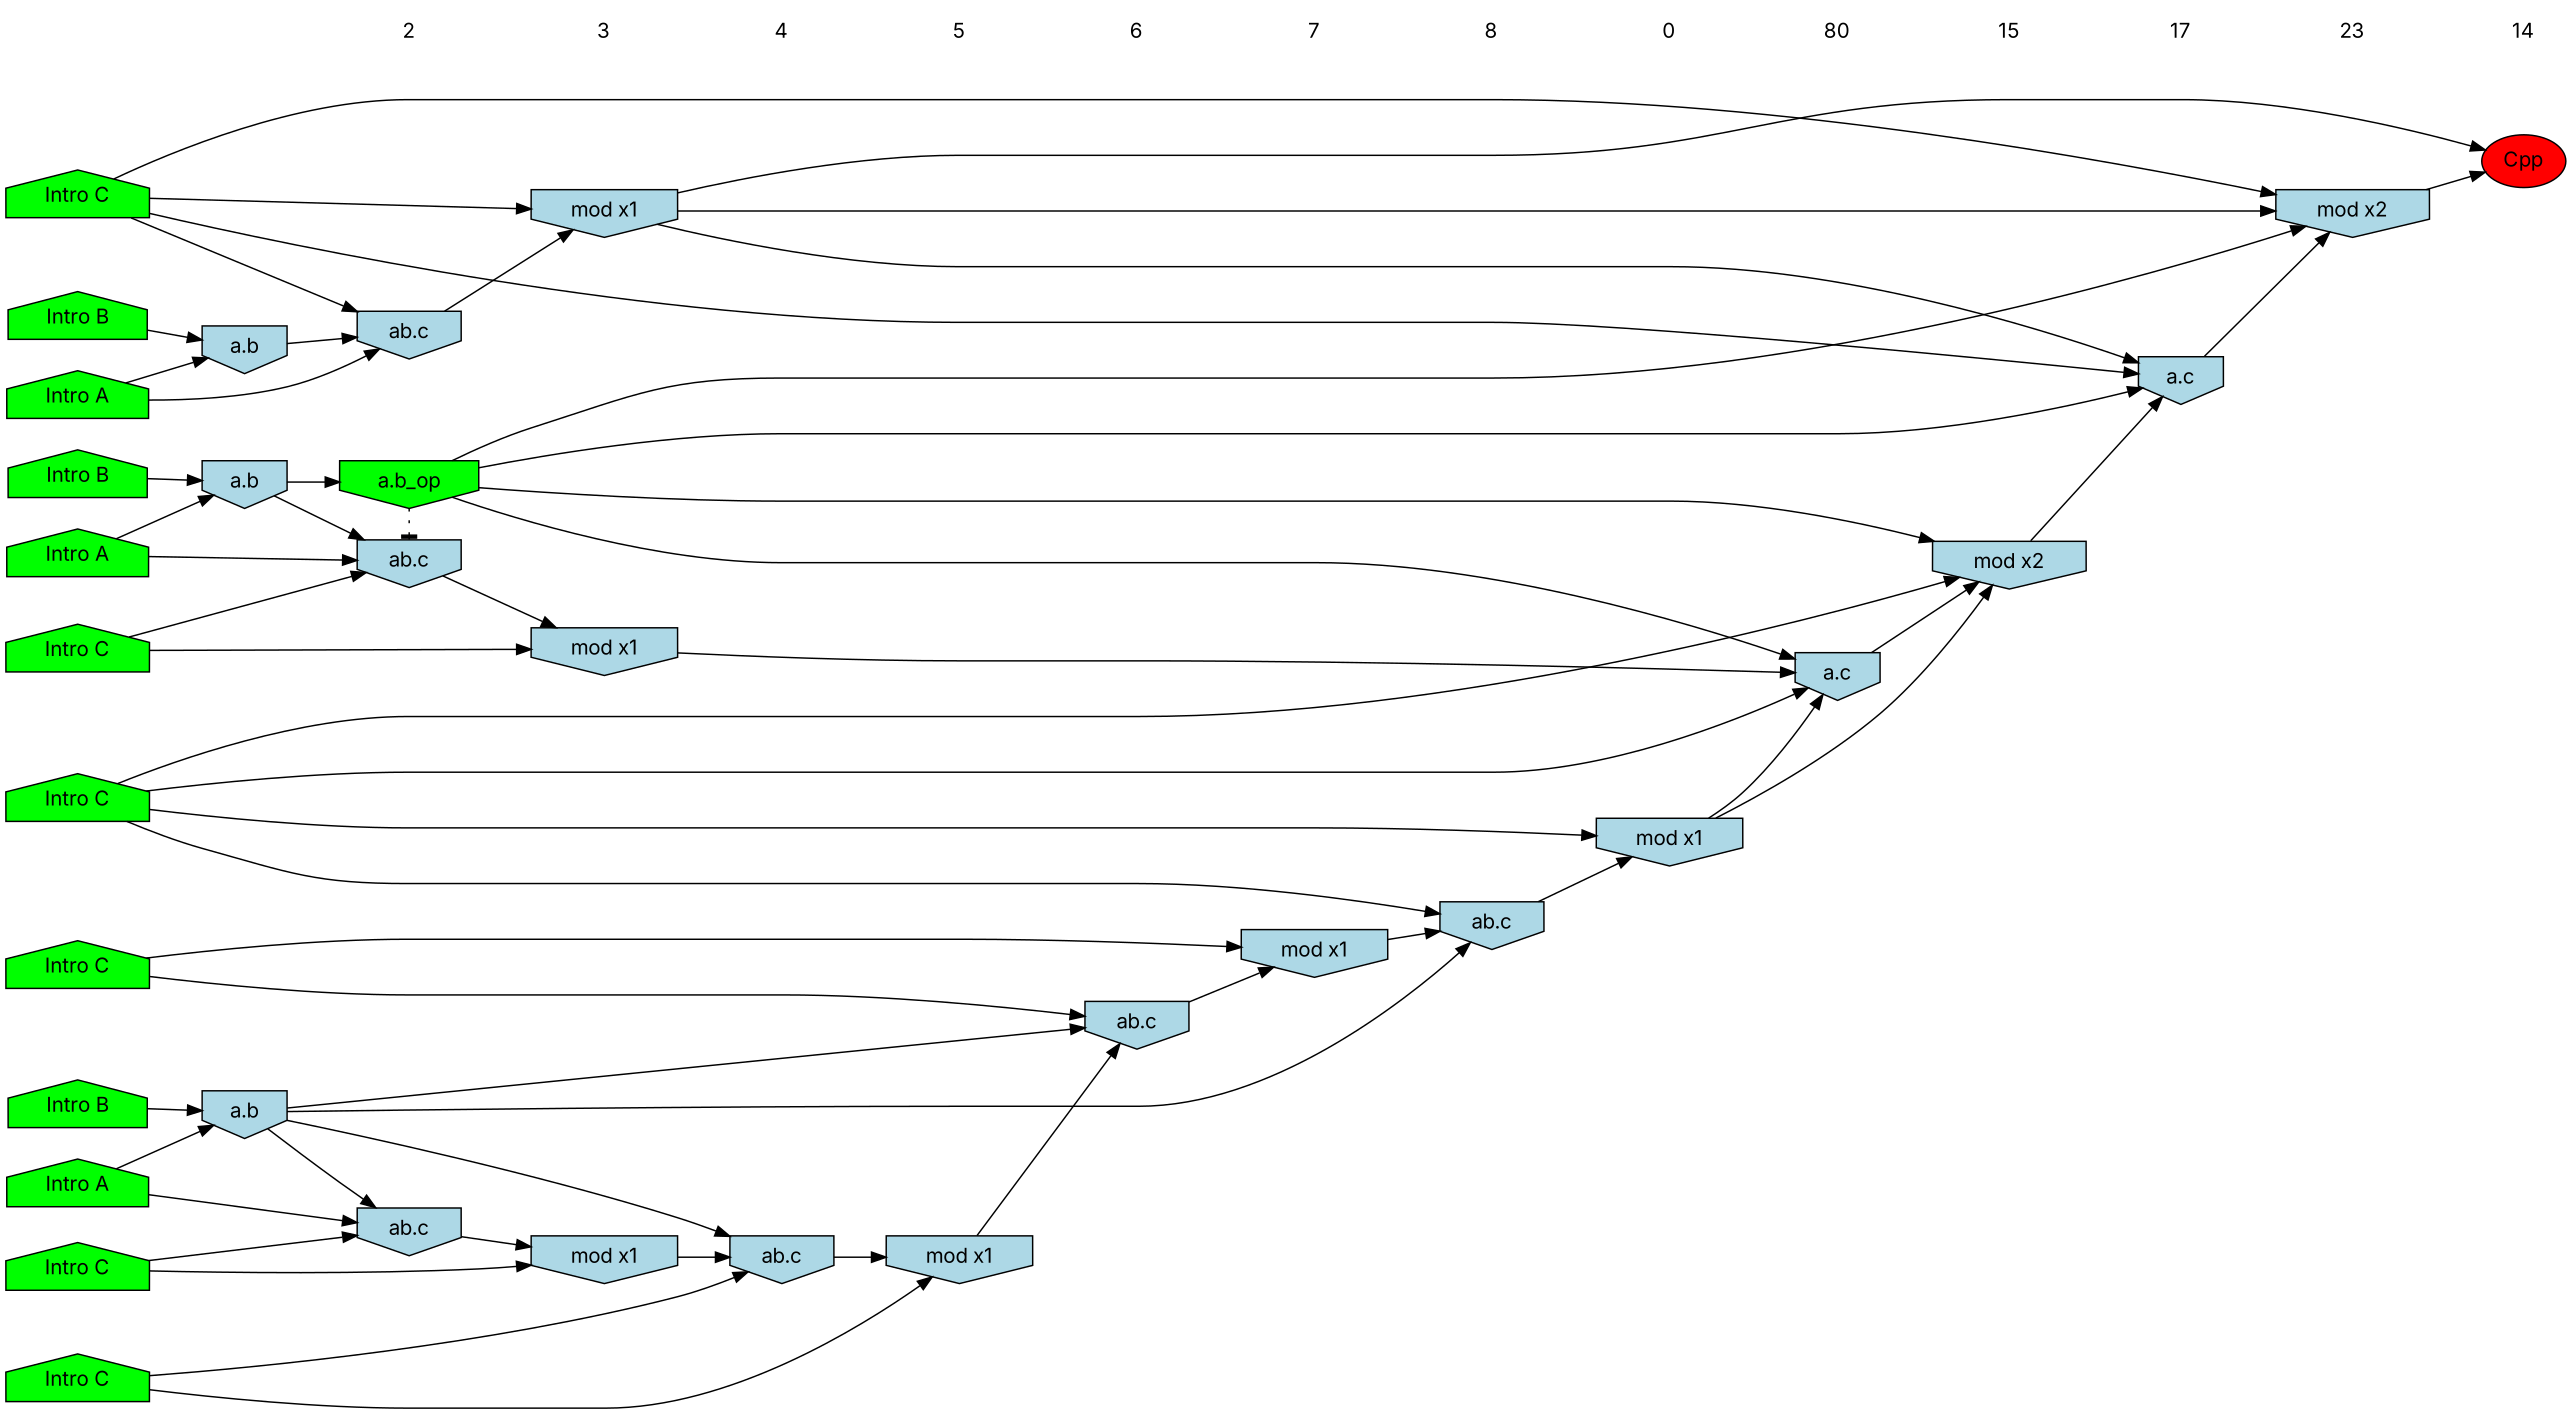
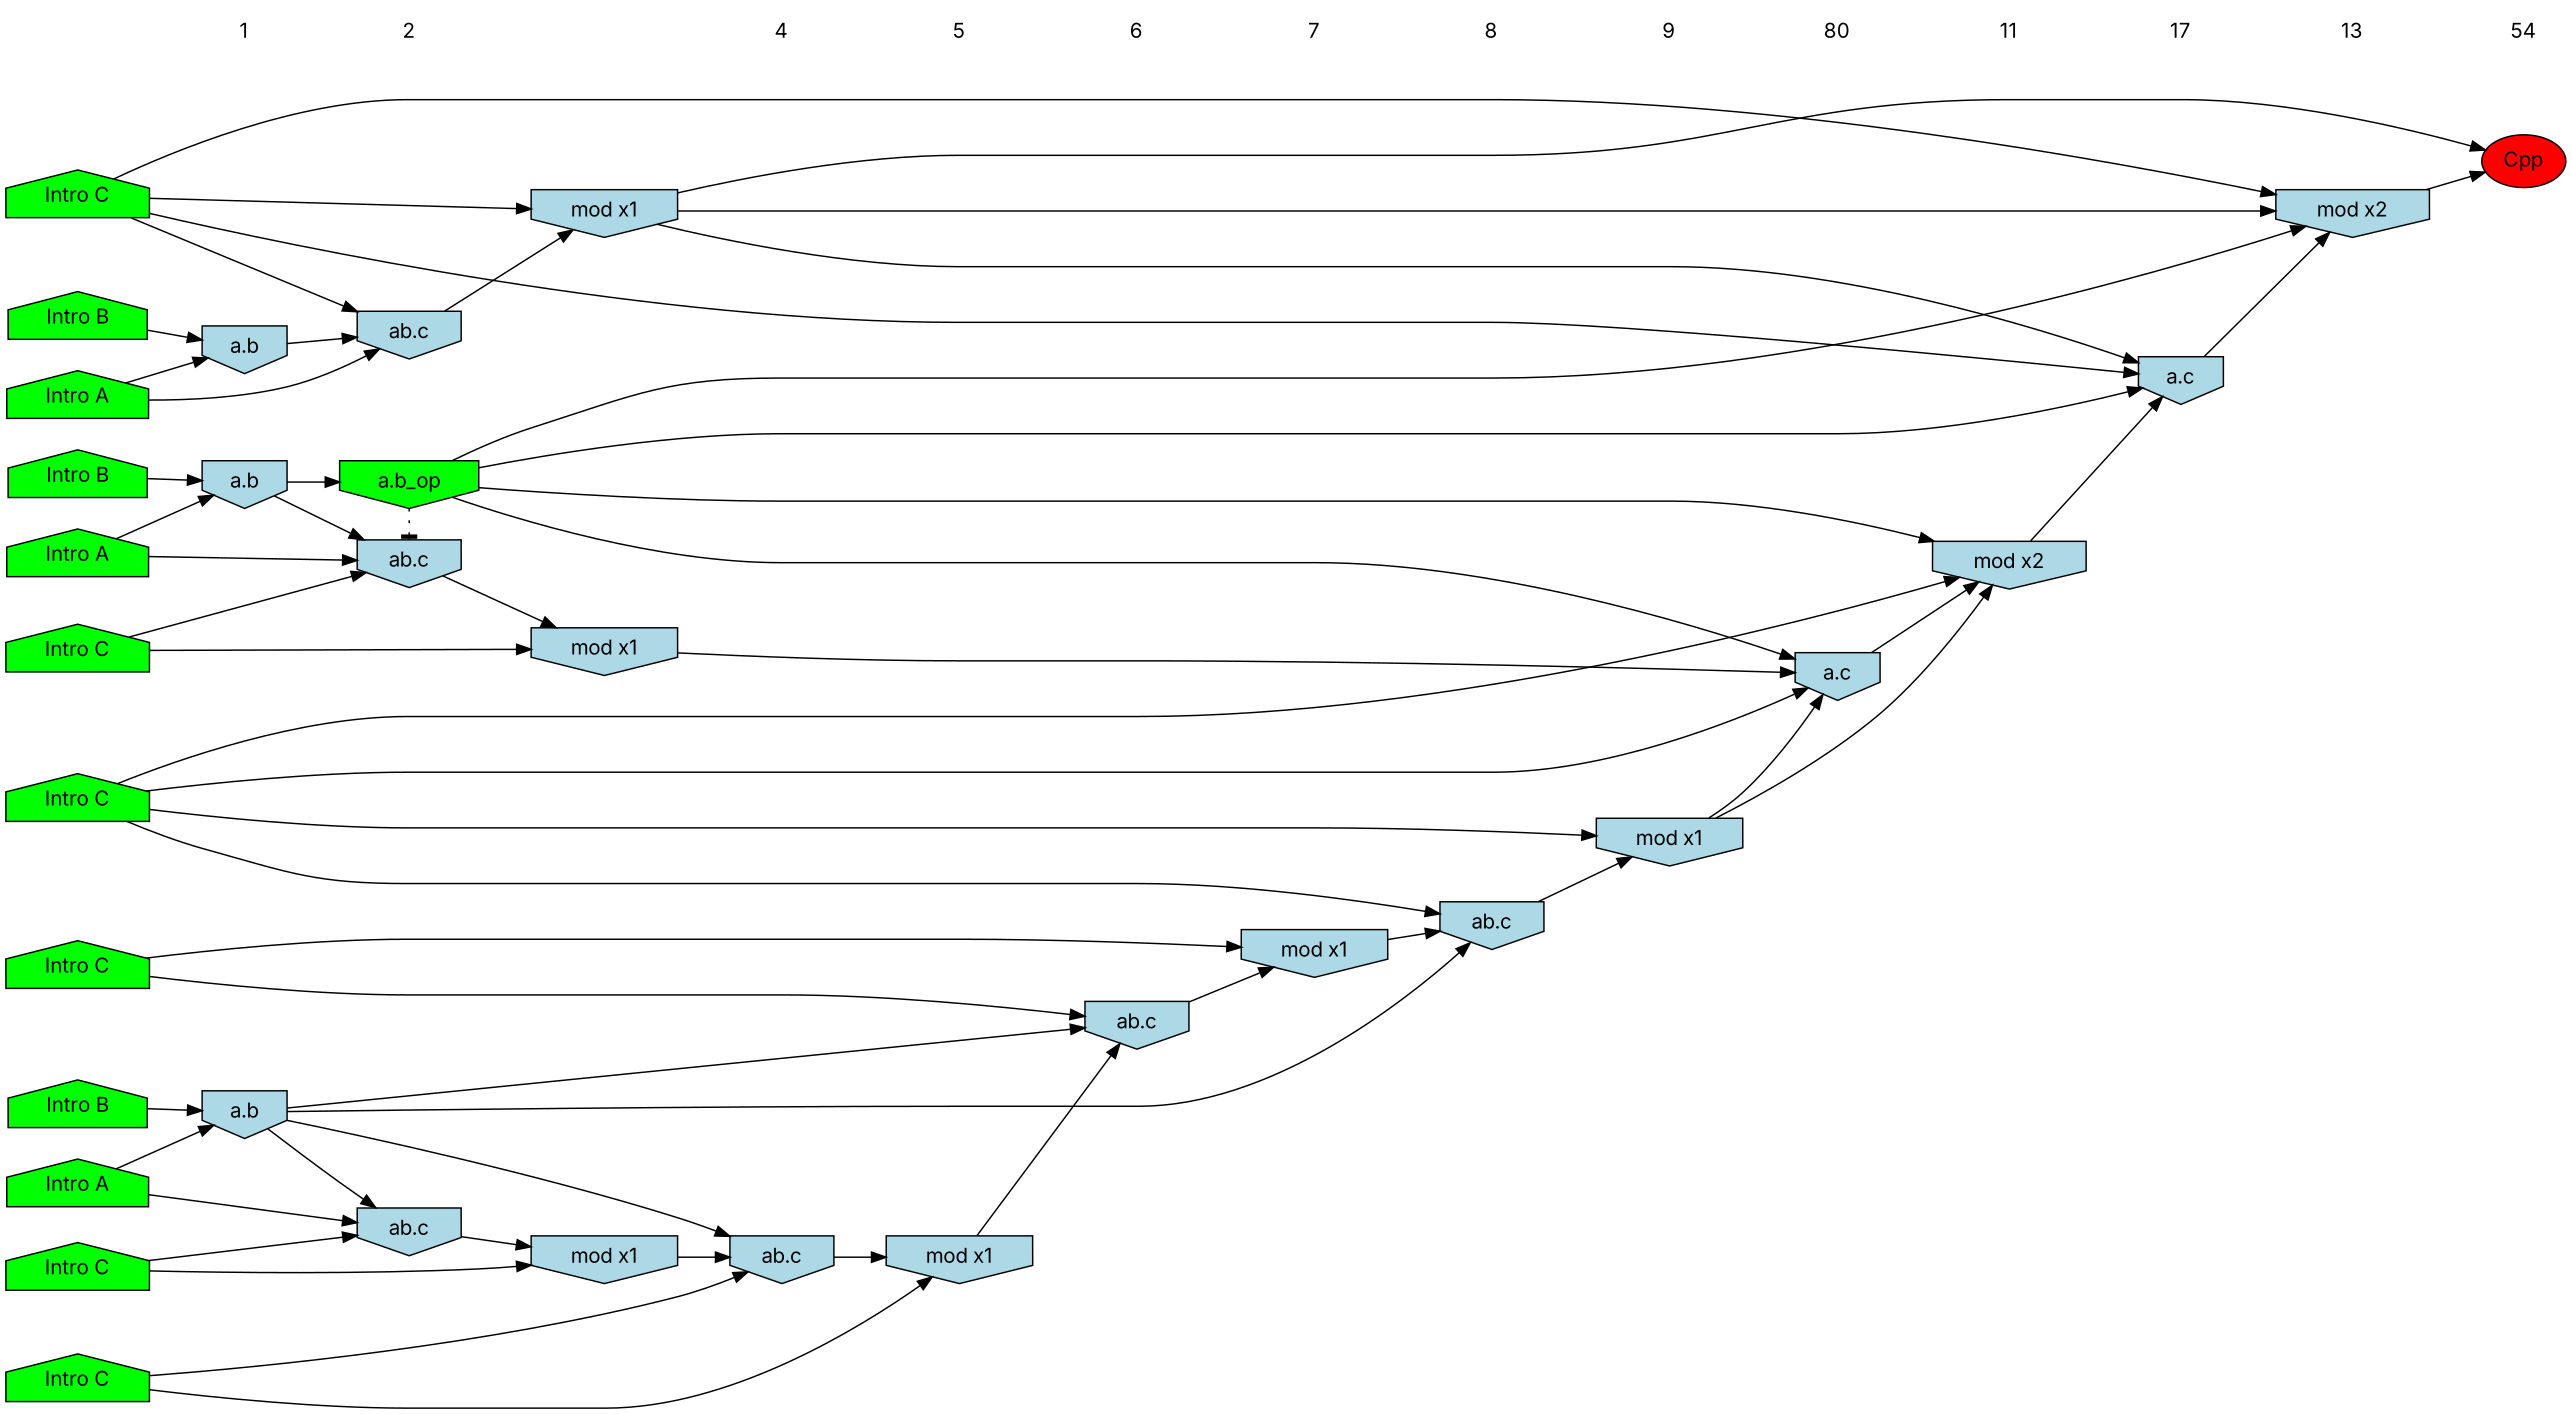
node "1": added
node "3": removed
node "0": label "0" -> "9"
node "15": label "15" -> "11"
node "23": label "23" -> "13"
node "14": label "14" -> "54"
